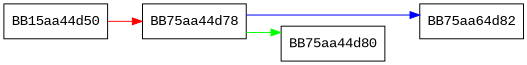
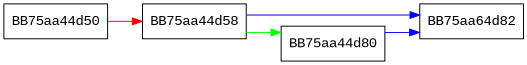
node "BB15aa44d50": label "BB15aa44d50" -> "BB75aa44d50"
node "BB75aa44d78": label "BB75aa44d78" -> "BB75aa44d58"
edge "BB75aa44d80" -> "BB75aa64d82": added
